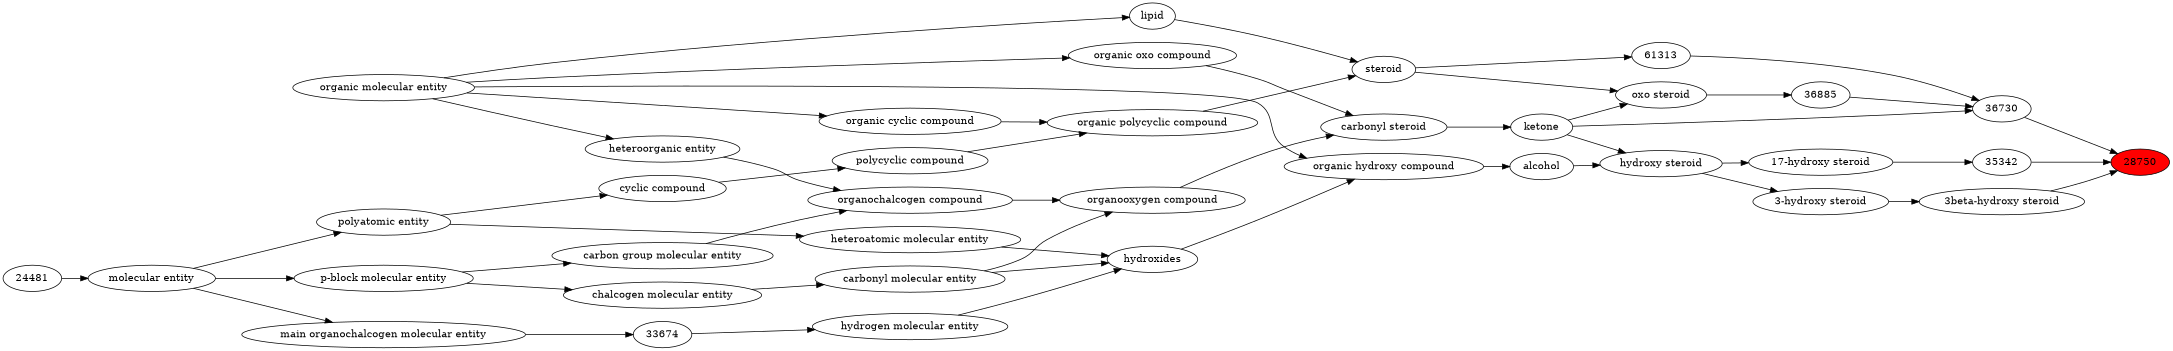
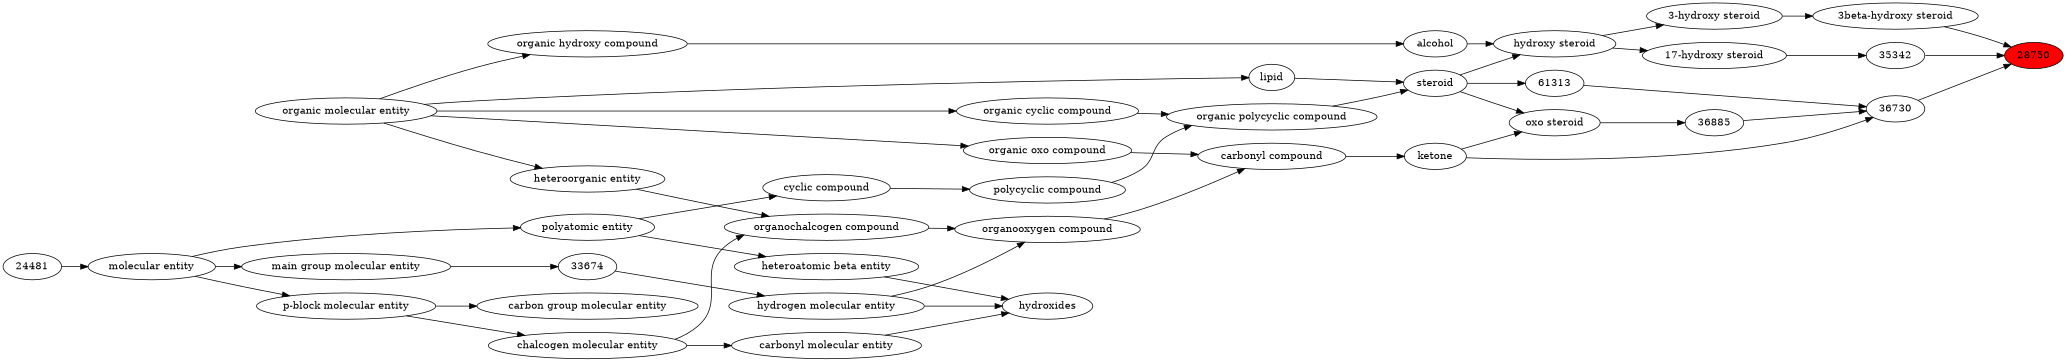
node "carbonyl steroid": label "carbonyl steroid" -> "carbonyl compound"
edge "ketone" -> "hydroxy steroid": now "steroid" -> "hydroxy steroid"
edge "hydroxides" -> "organic hydroxy compound": removed
edge "carbon group molecular entity" -> "organochalcogen compound": now "chalcogen molecular entity" -> "organochalcogen compound"
node "heteroatomic molecular entity": label "heteroatomic molecular entity" -> "heteroatomic beta entity"
edge "carbonyl molecular entity" -> "organooxygen compound": now "hydrogen molecular entity" -> "organooxygen compound"
node "main organochalcogen molecular entity": label "main organochalcogen molecular entity" -> "main group molecular entity"
